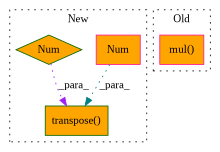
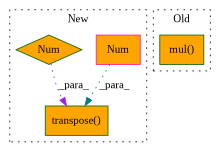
node "mul()": color deeppink -> darkgreen
